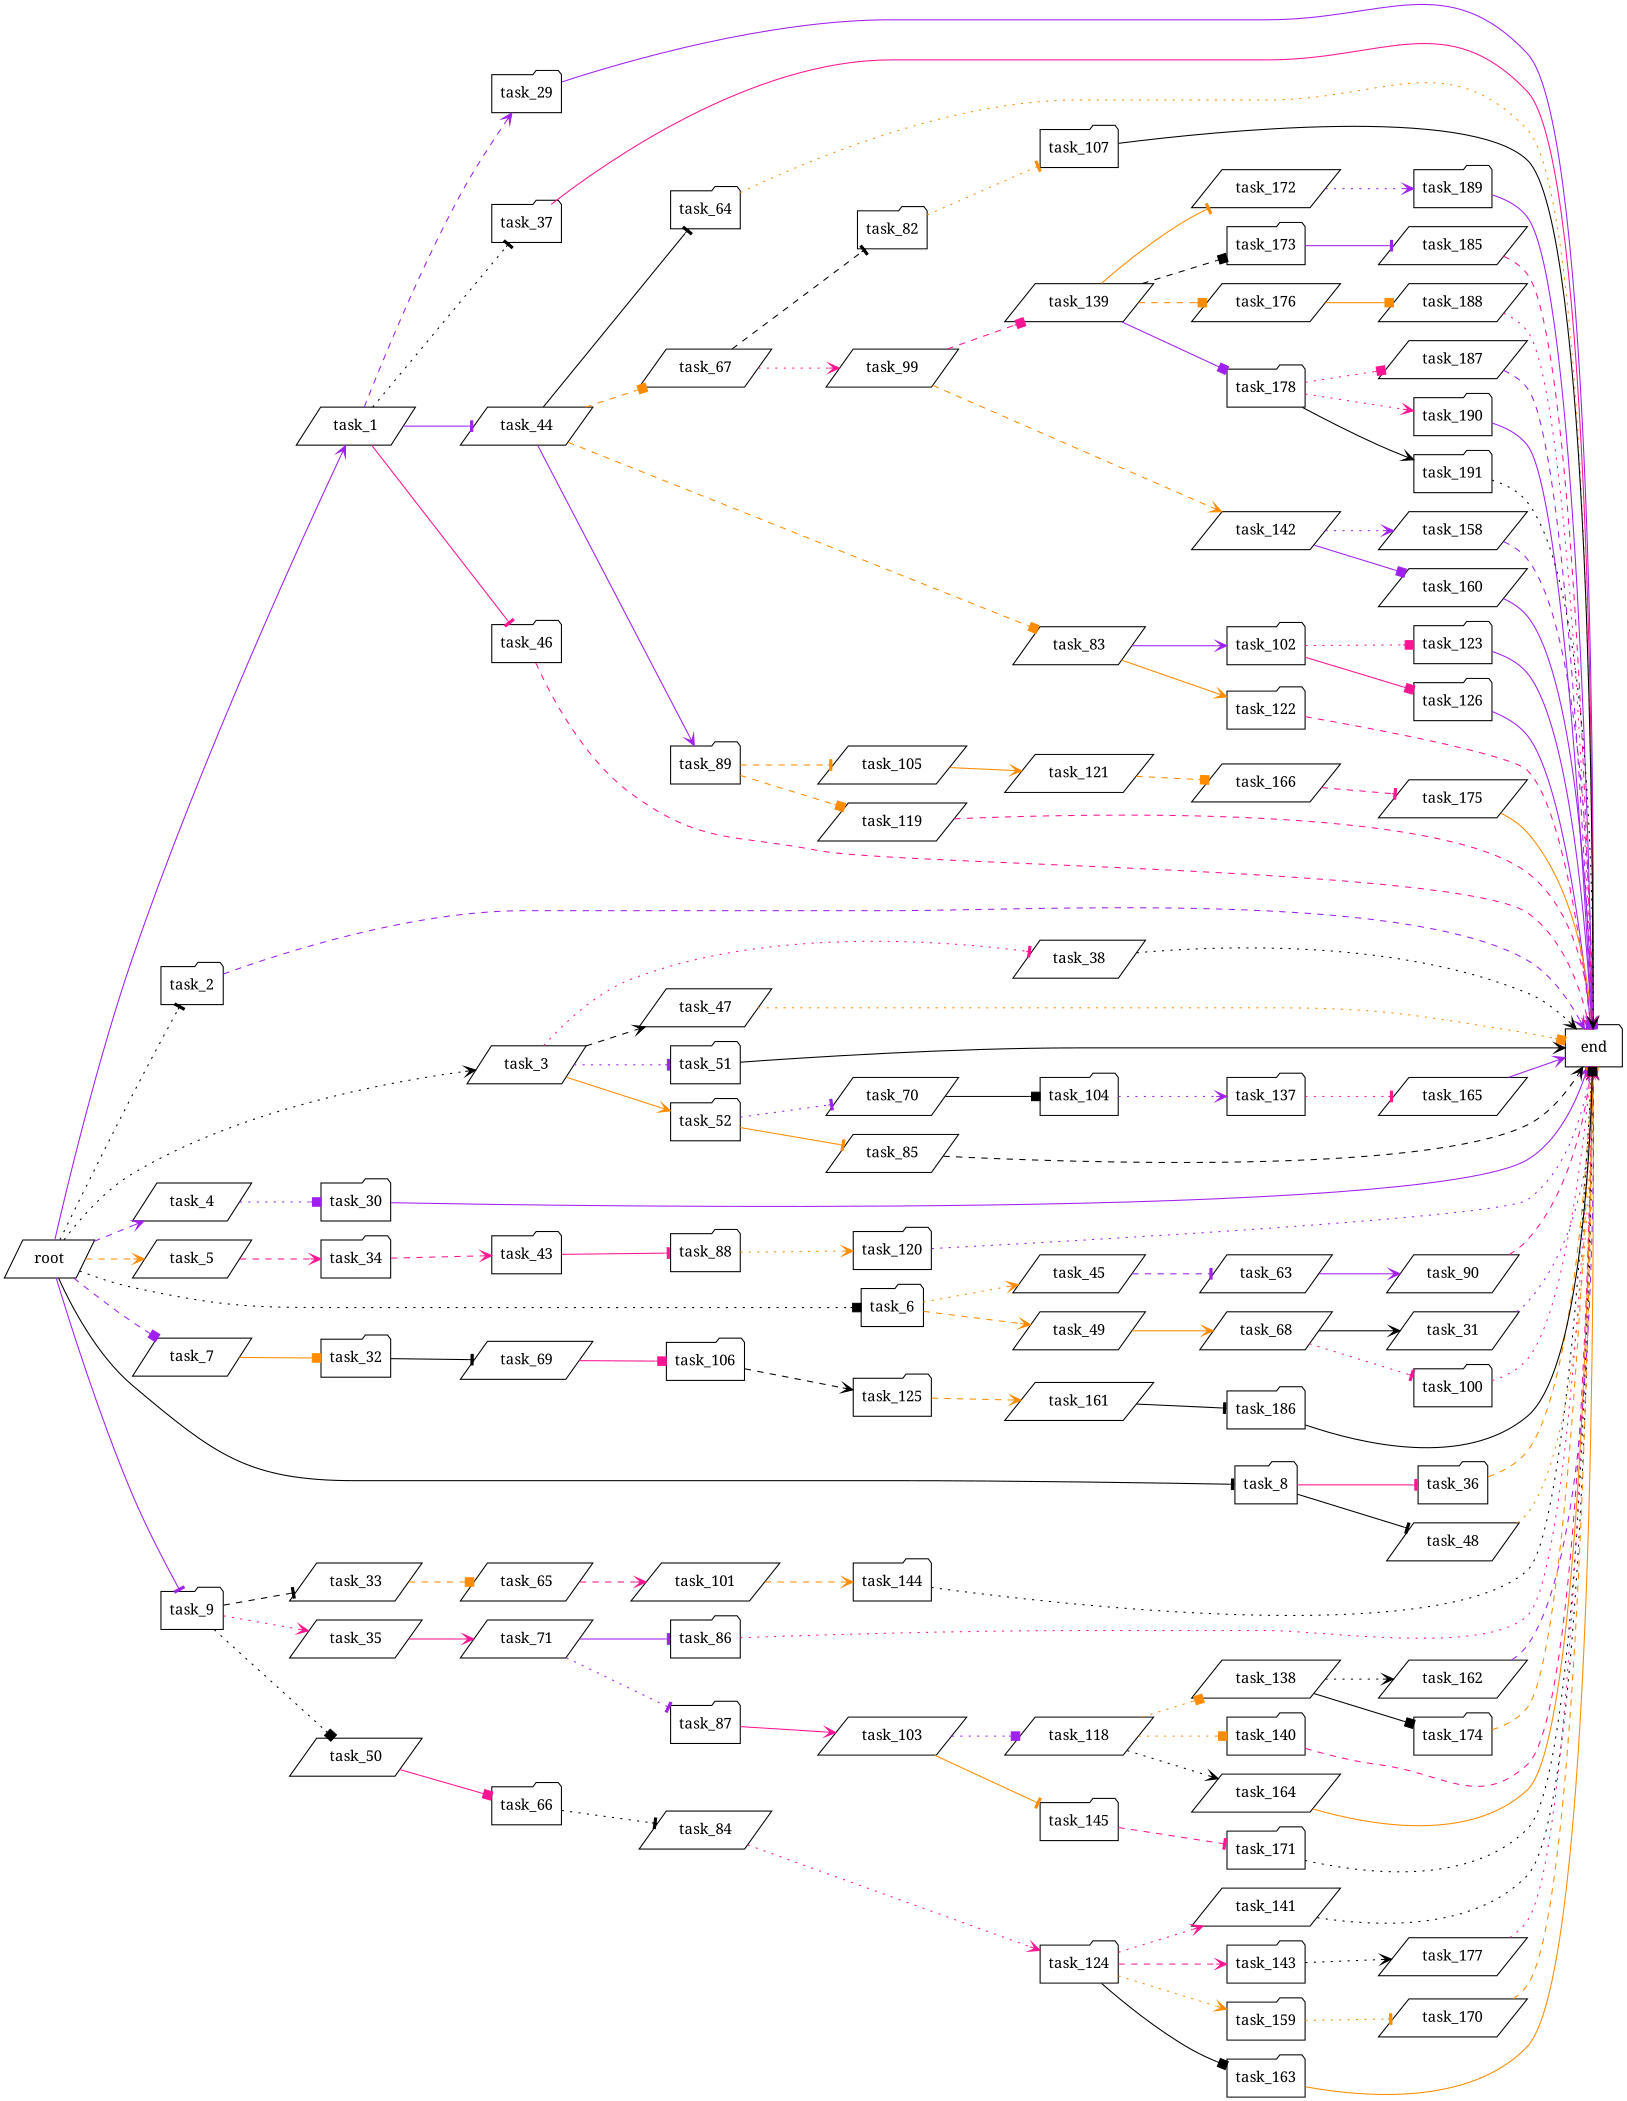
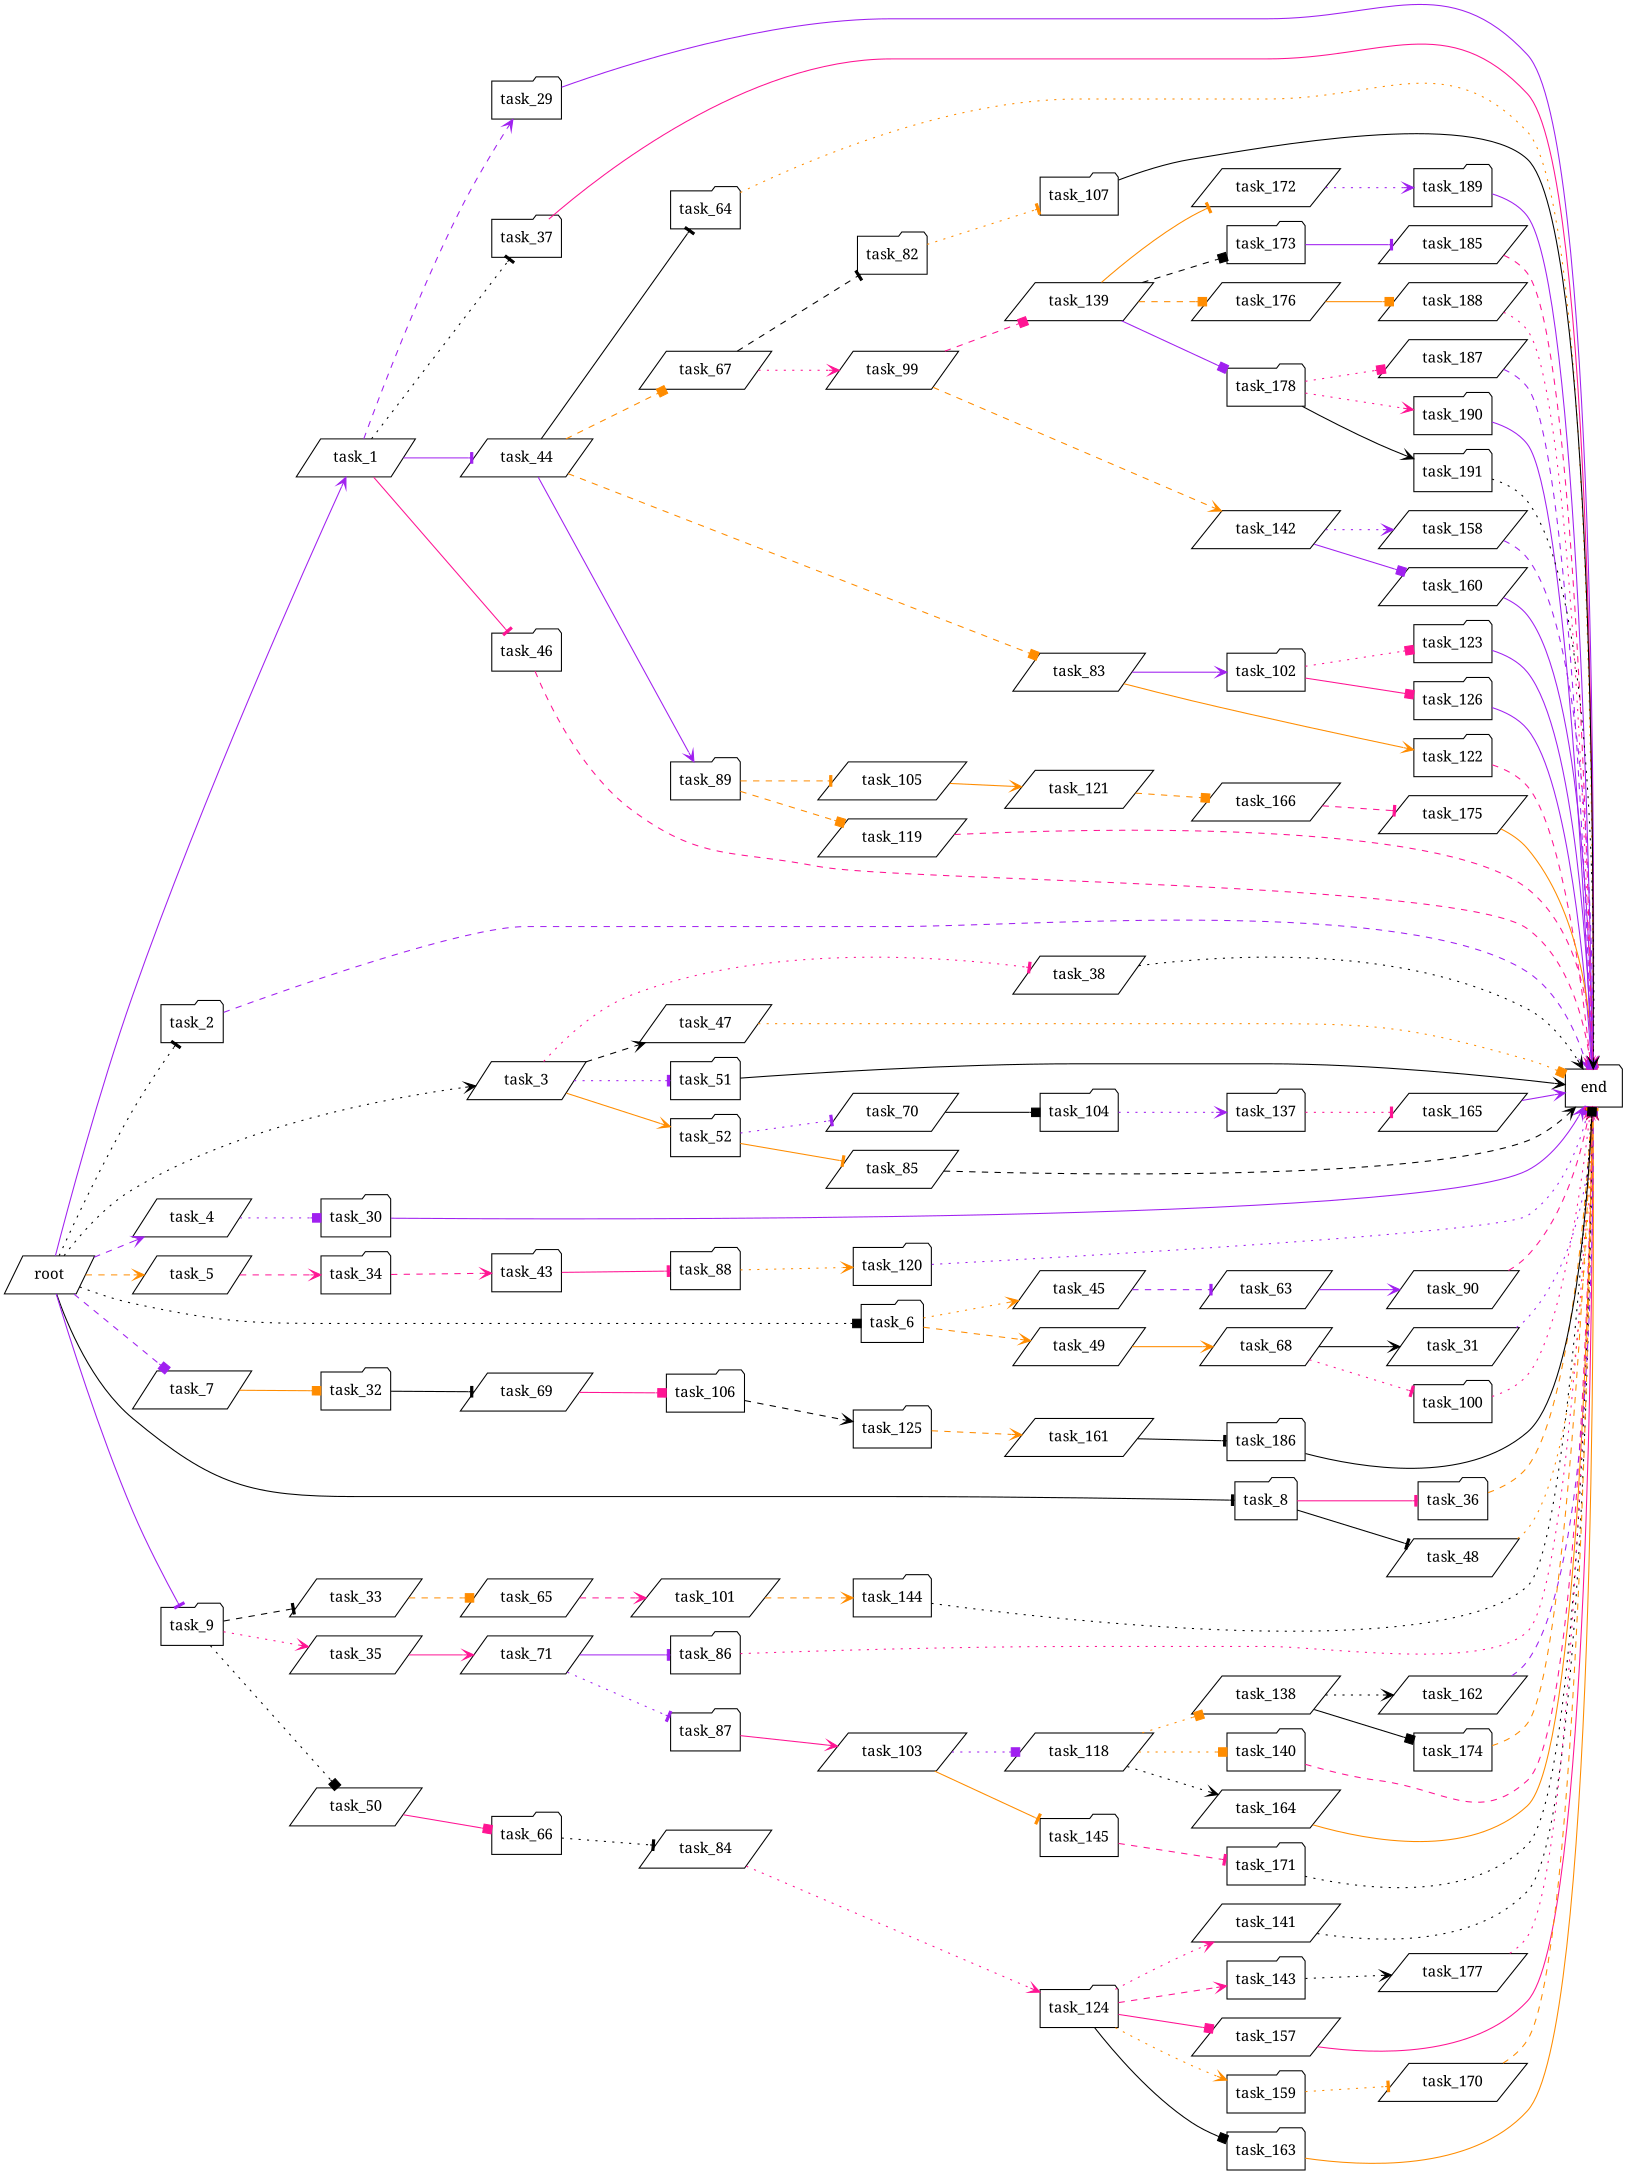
node "task_157": added
